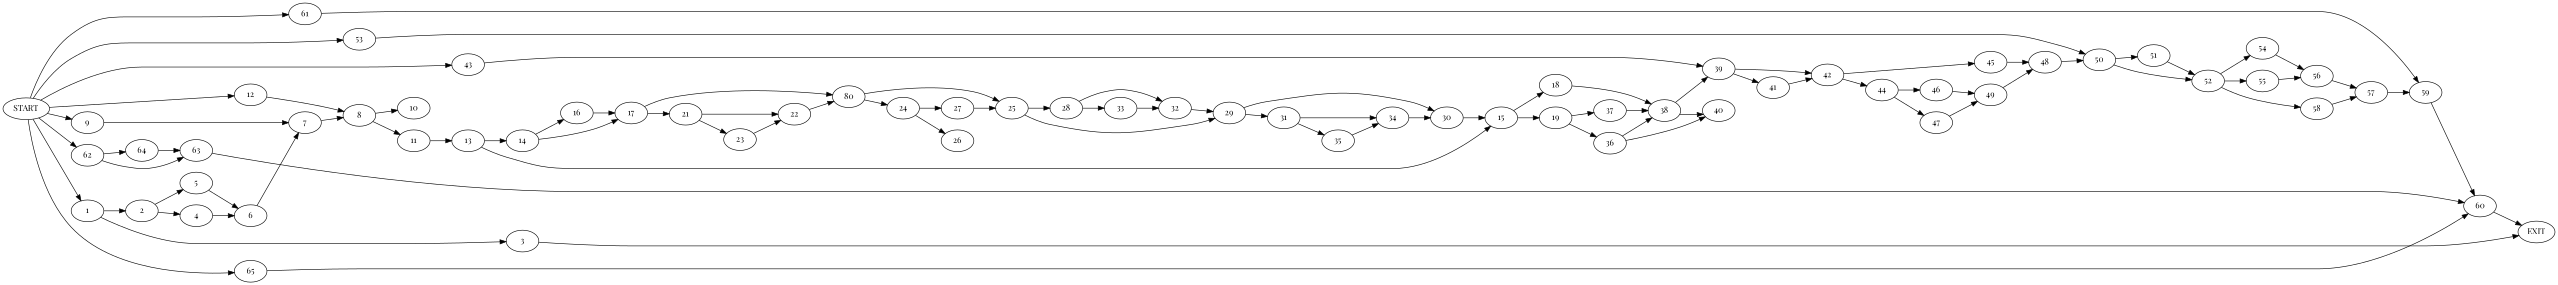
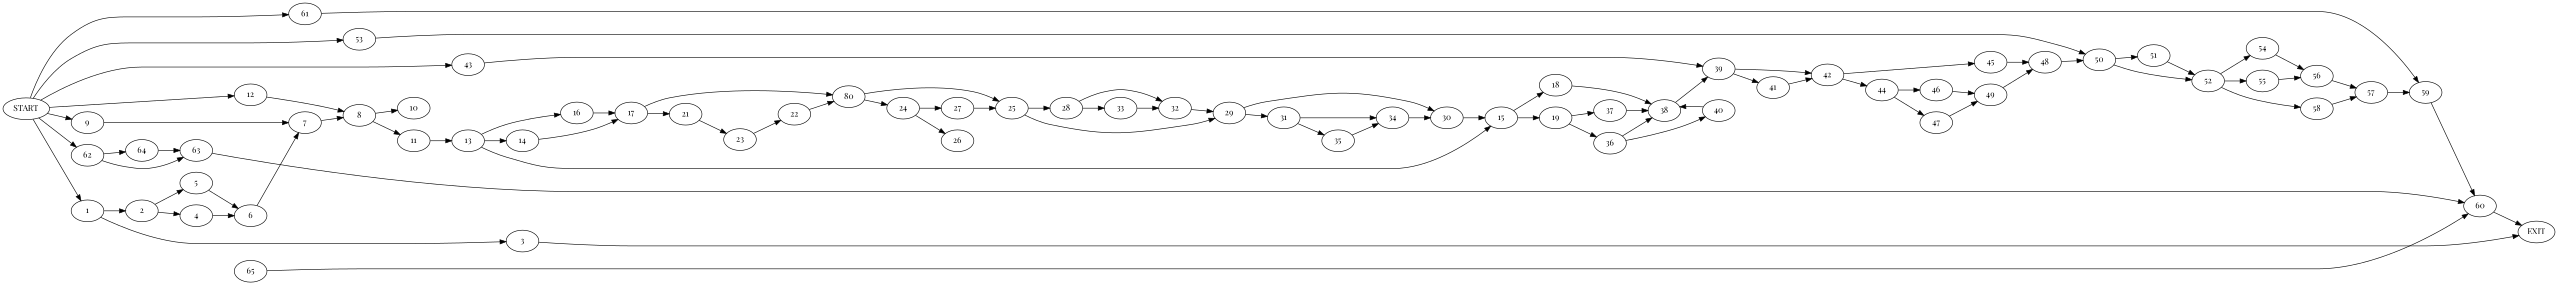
edge "21" -> "22": removed
edge "38" -> "40": reversed
edge "14" -> "16": now "13" -> "16"
edge "START" -> "65": removed
